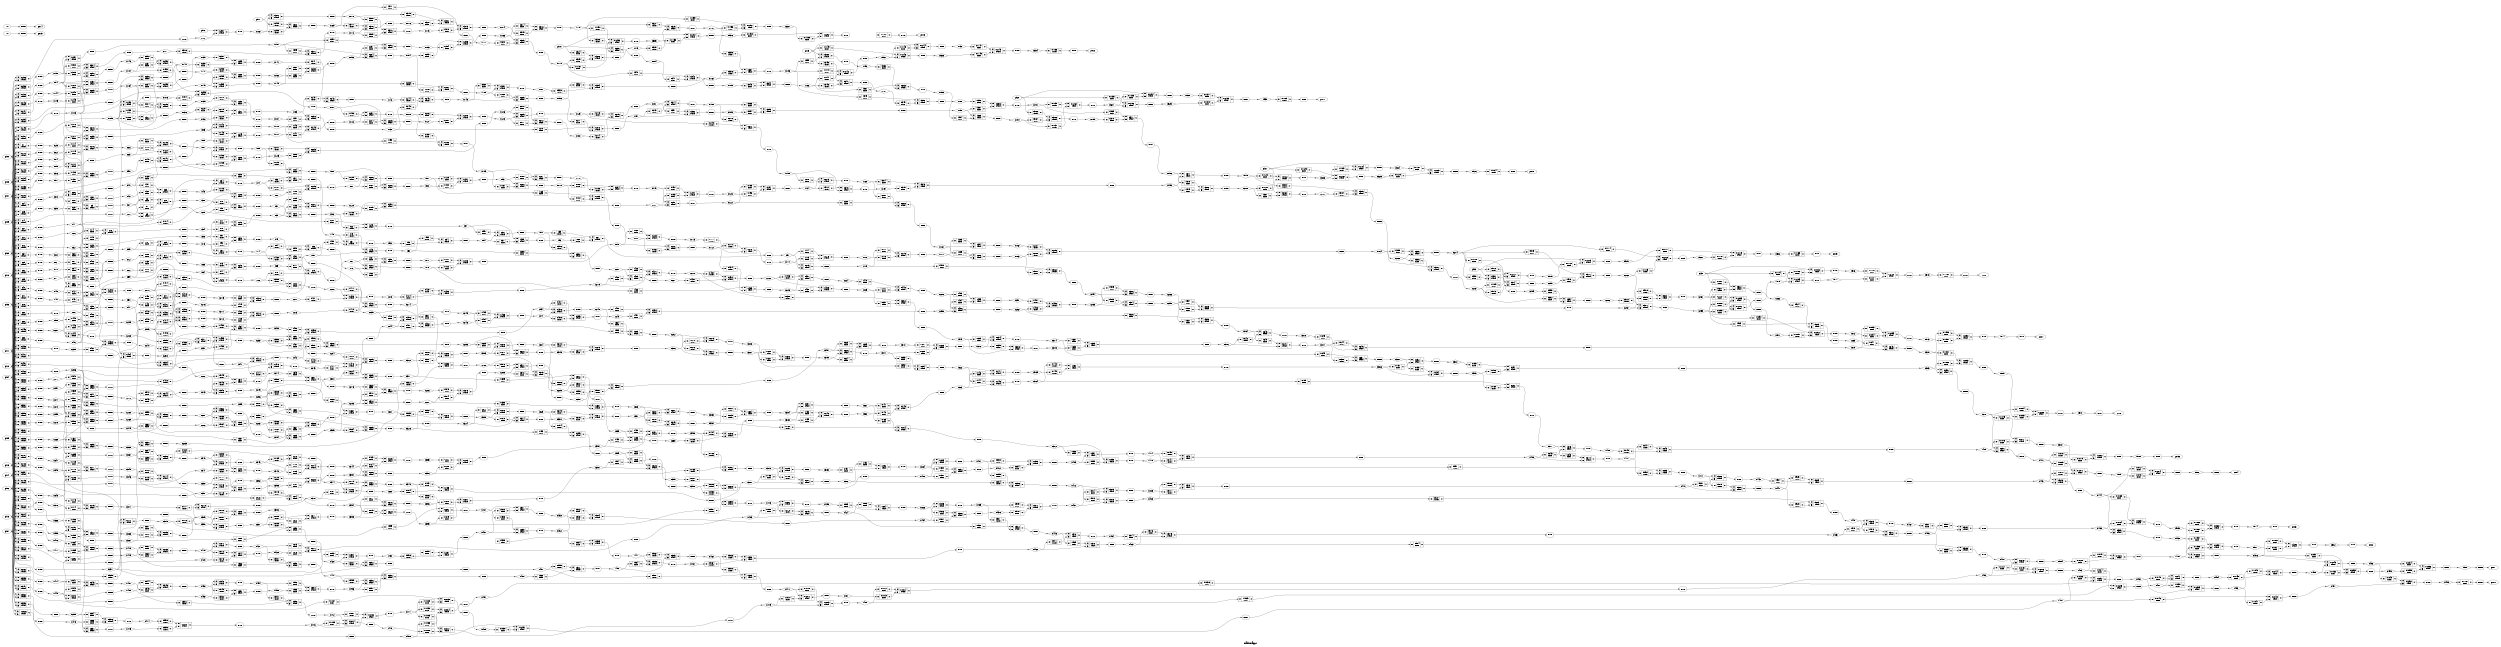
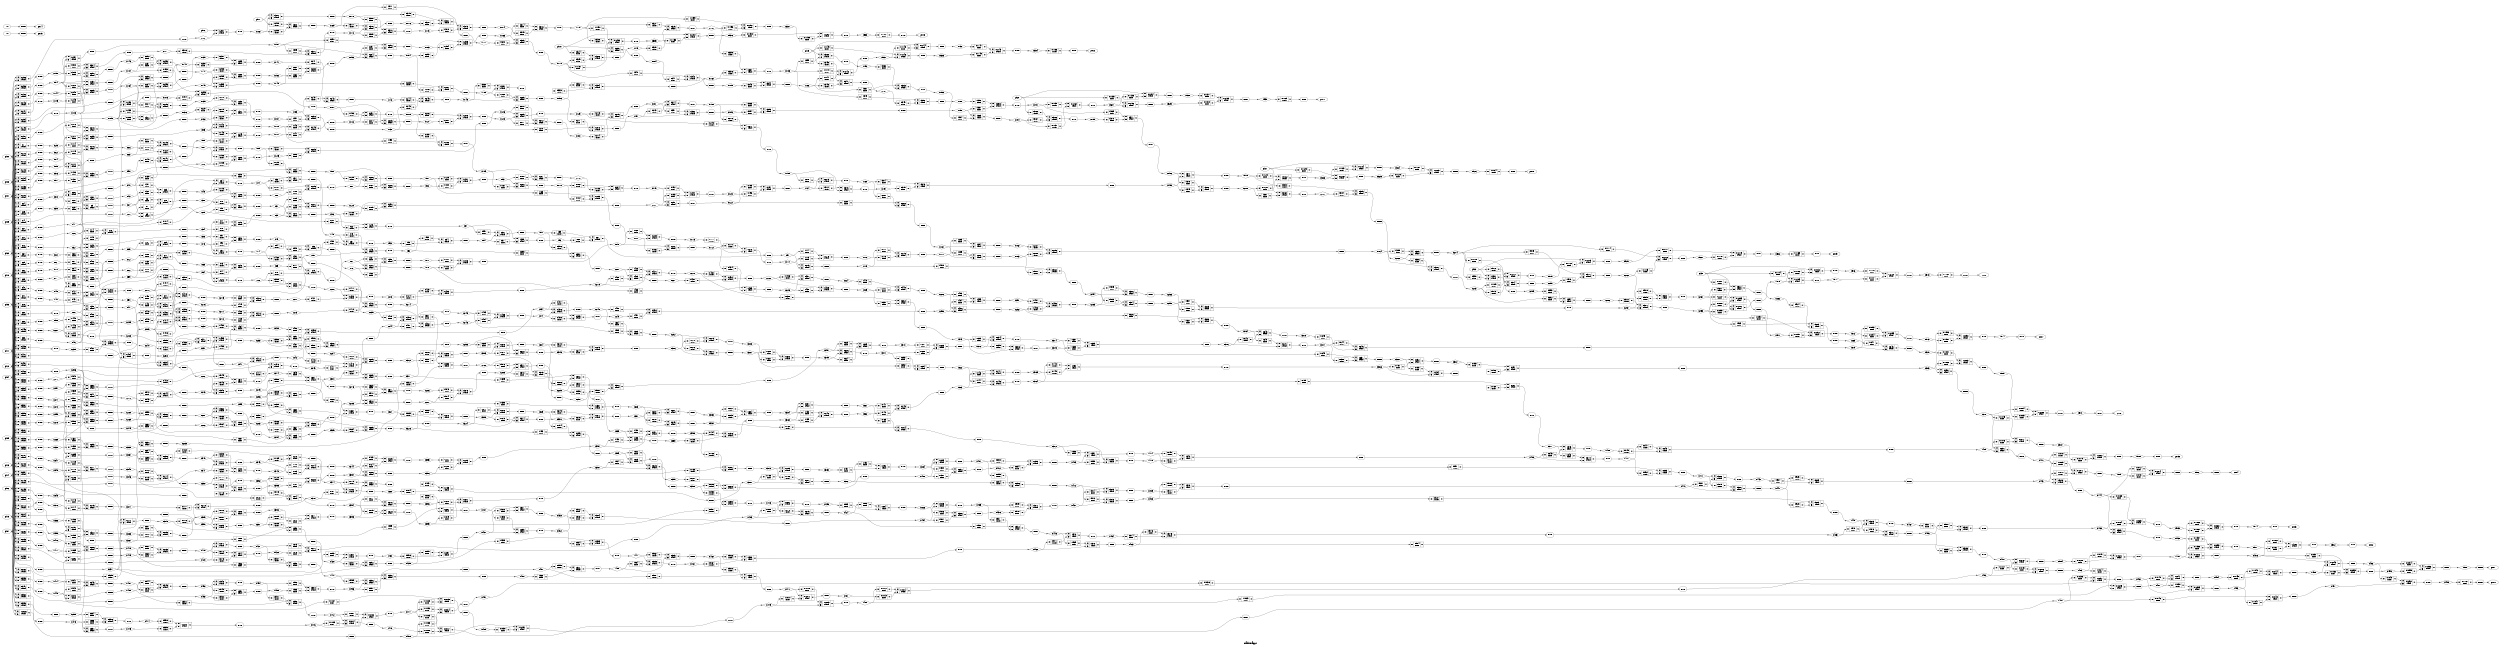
node "n538": added
node "n181": removed
node "n368": removed
node "n379": removed
node "n351": removed
node "n429": added
